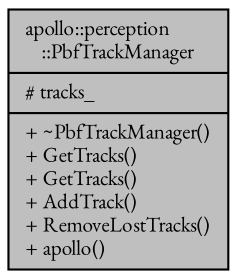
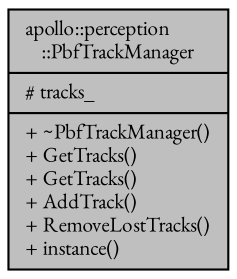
node "apollo::perception": text "+ apollo()" -> "+ instance()"
